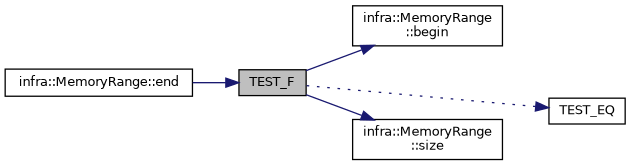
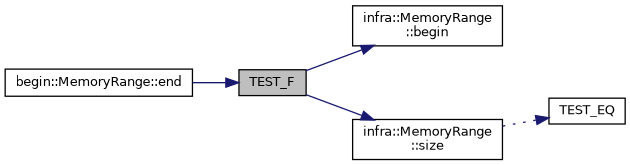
node "infra::MemoryRange::end": label "infra::MemoryRange::end" -> "begin::MemoryRange::end"
edge "TEST_F" -> "TEST_EQ": now "infra::MemoryRange ::size" -> "TEST_EQ"
